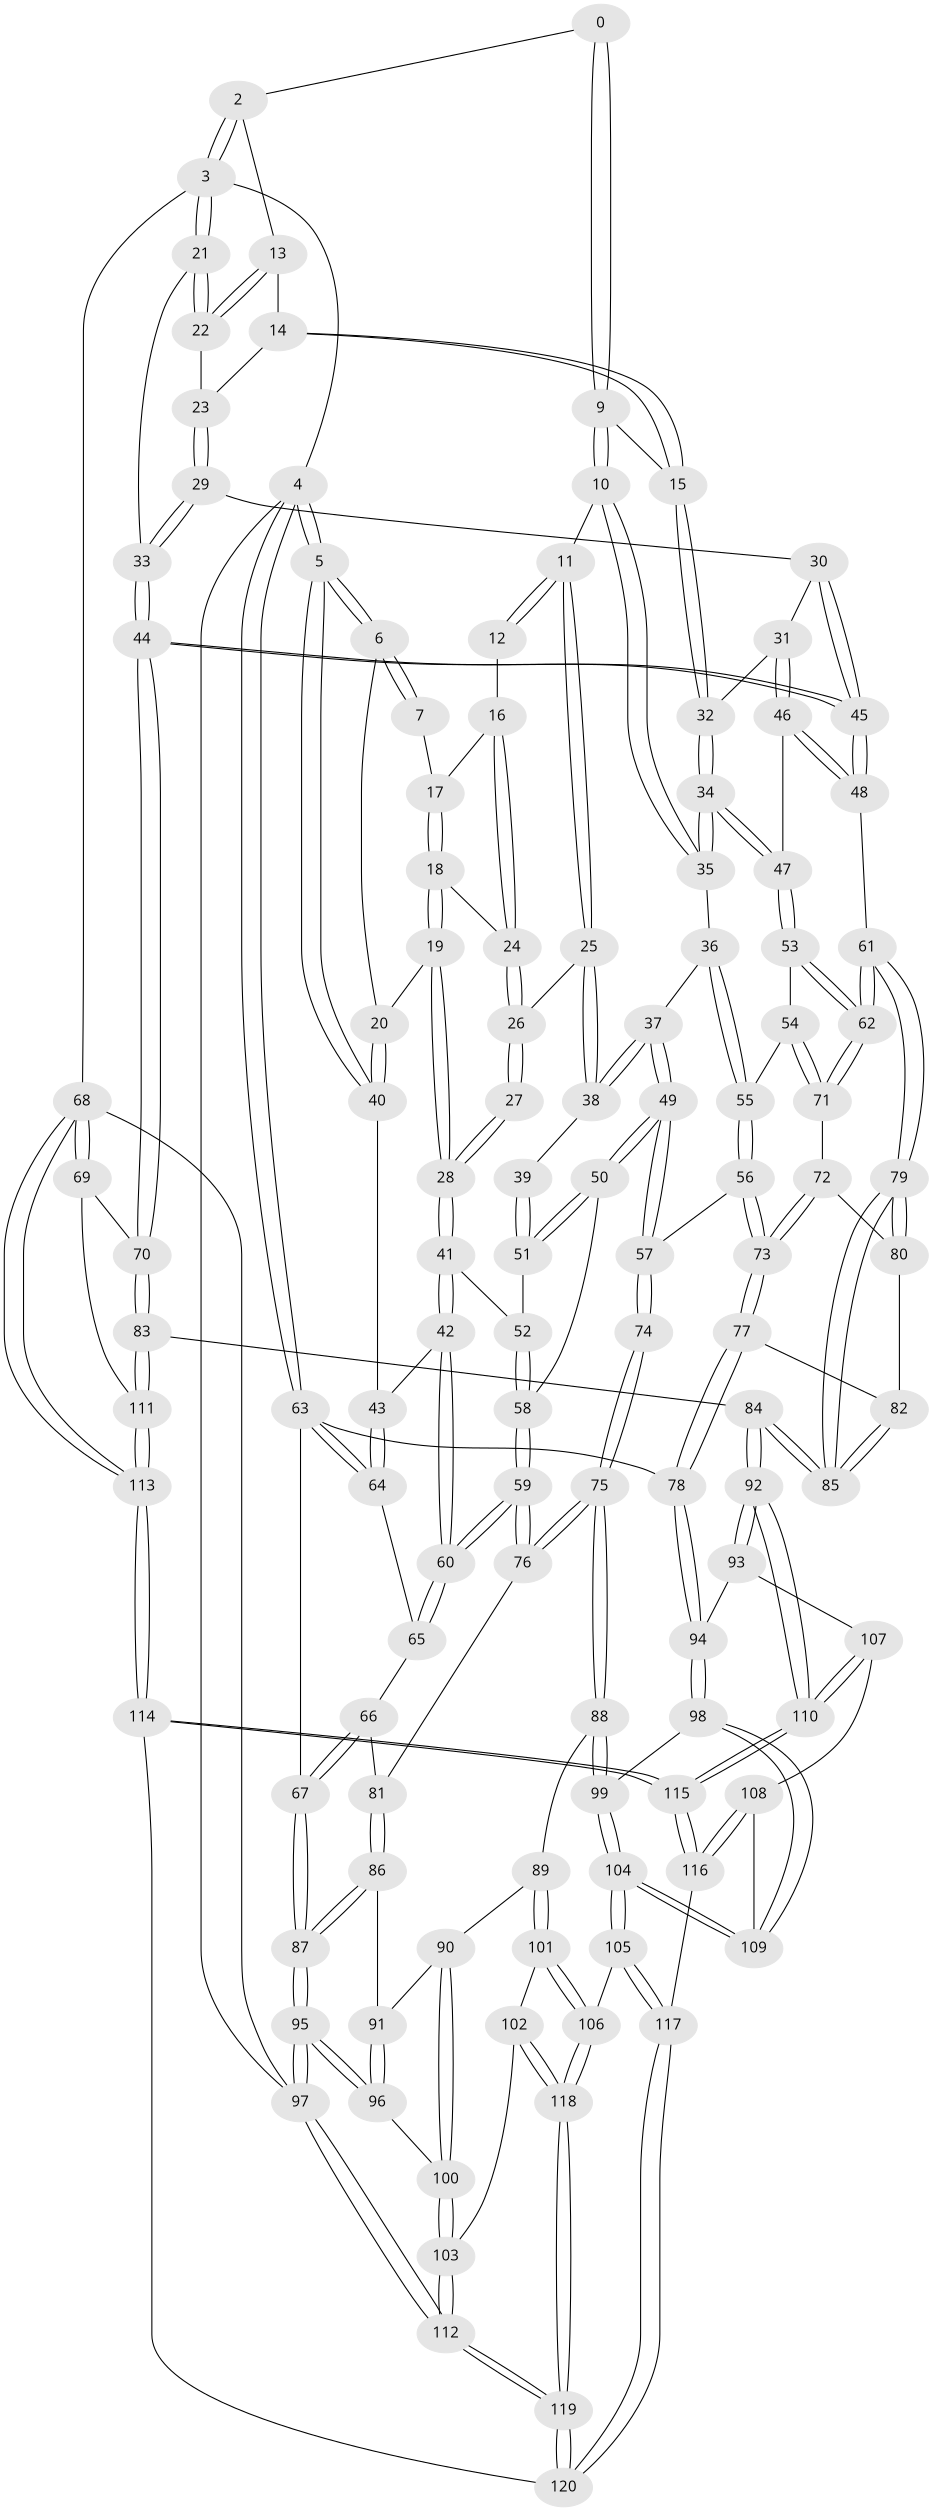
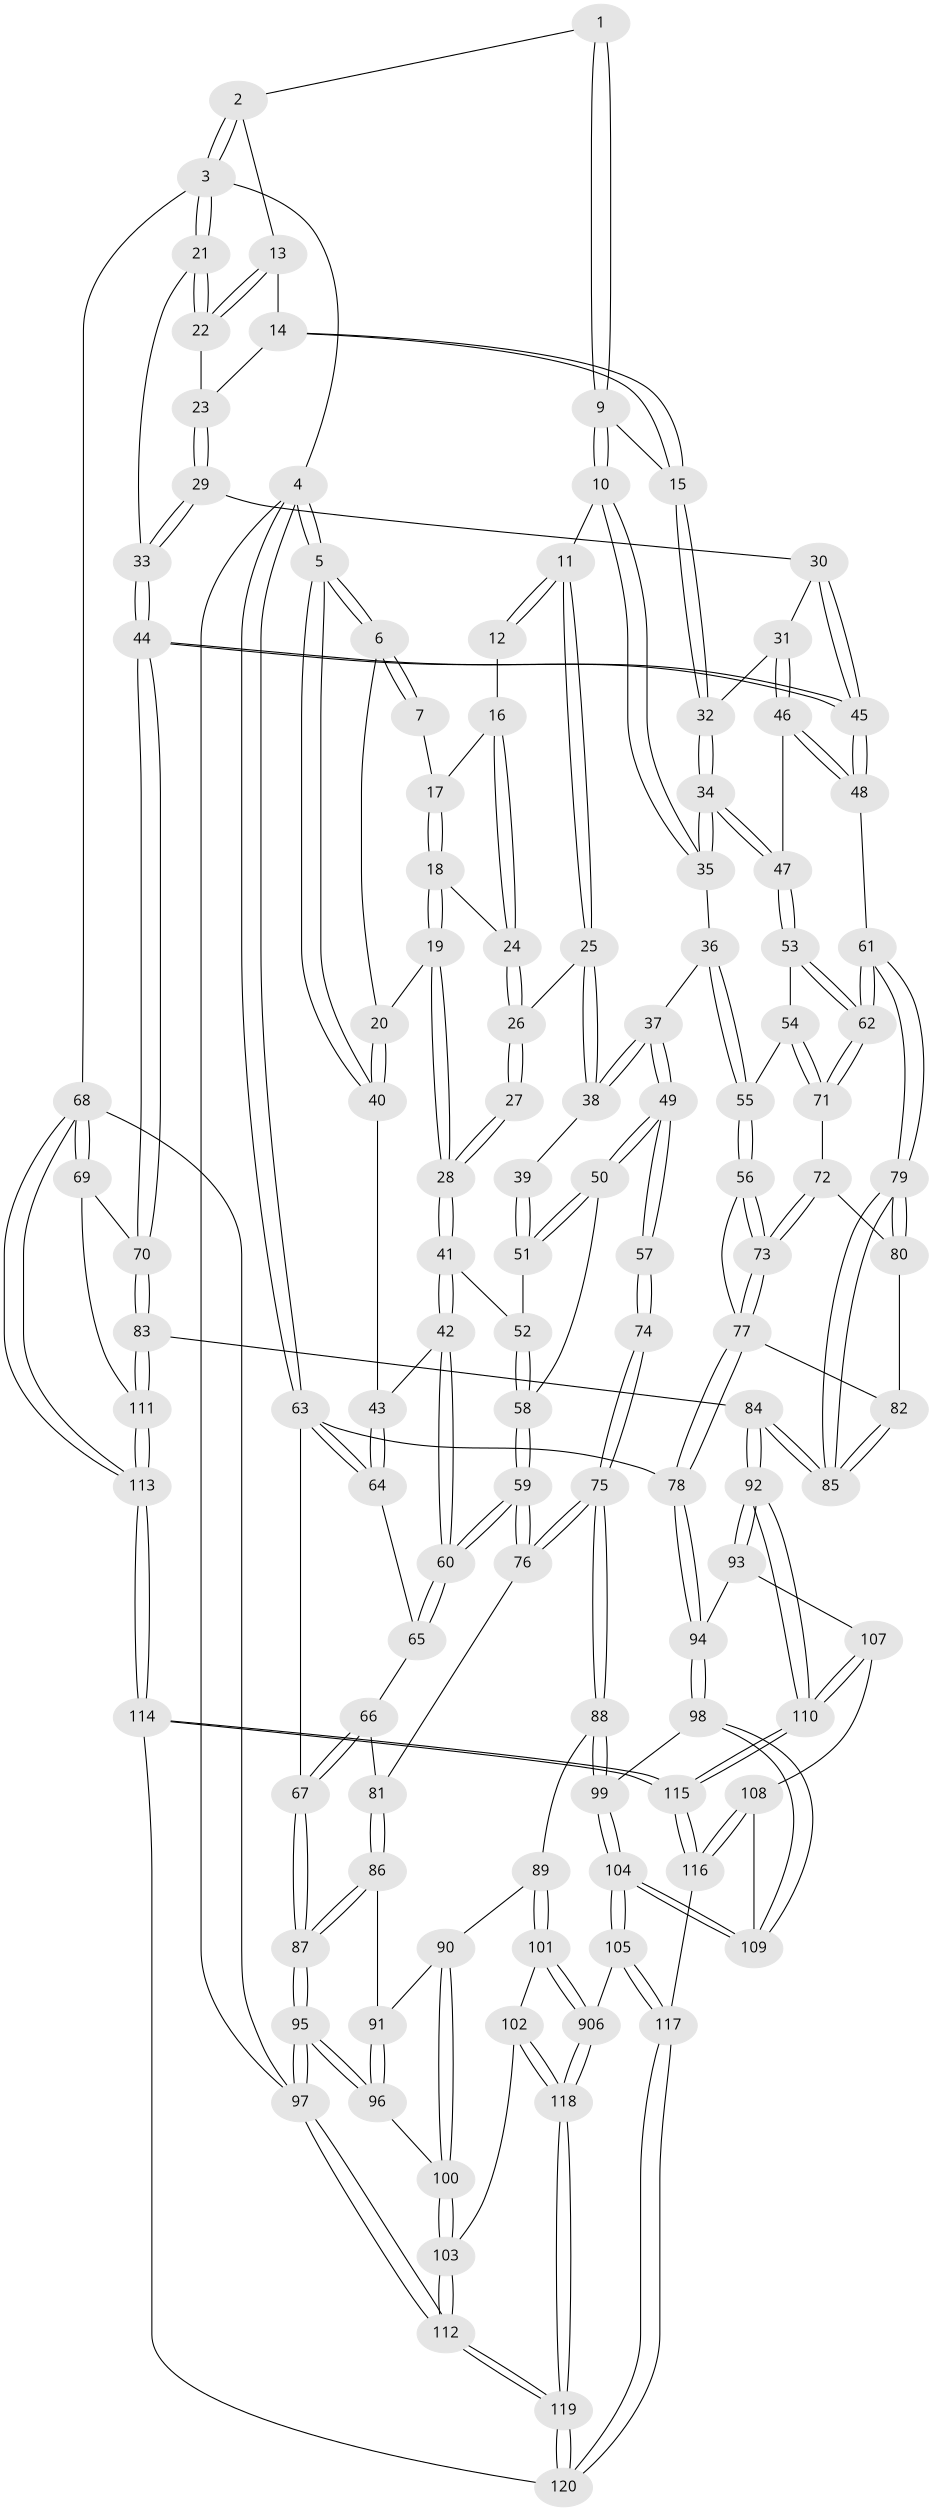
node "0": label "0" -> "1"
edge "56" -- "57": now "56" -- "77"
node "106": label "106" -> "906"
